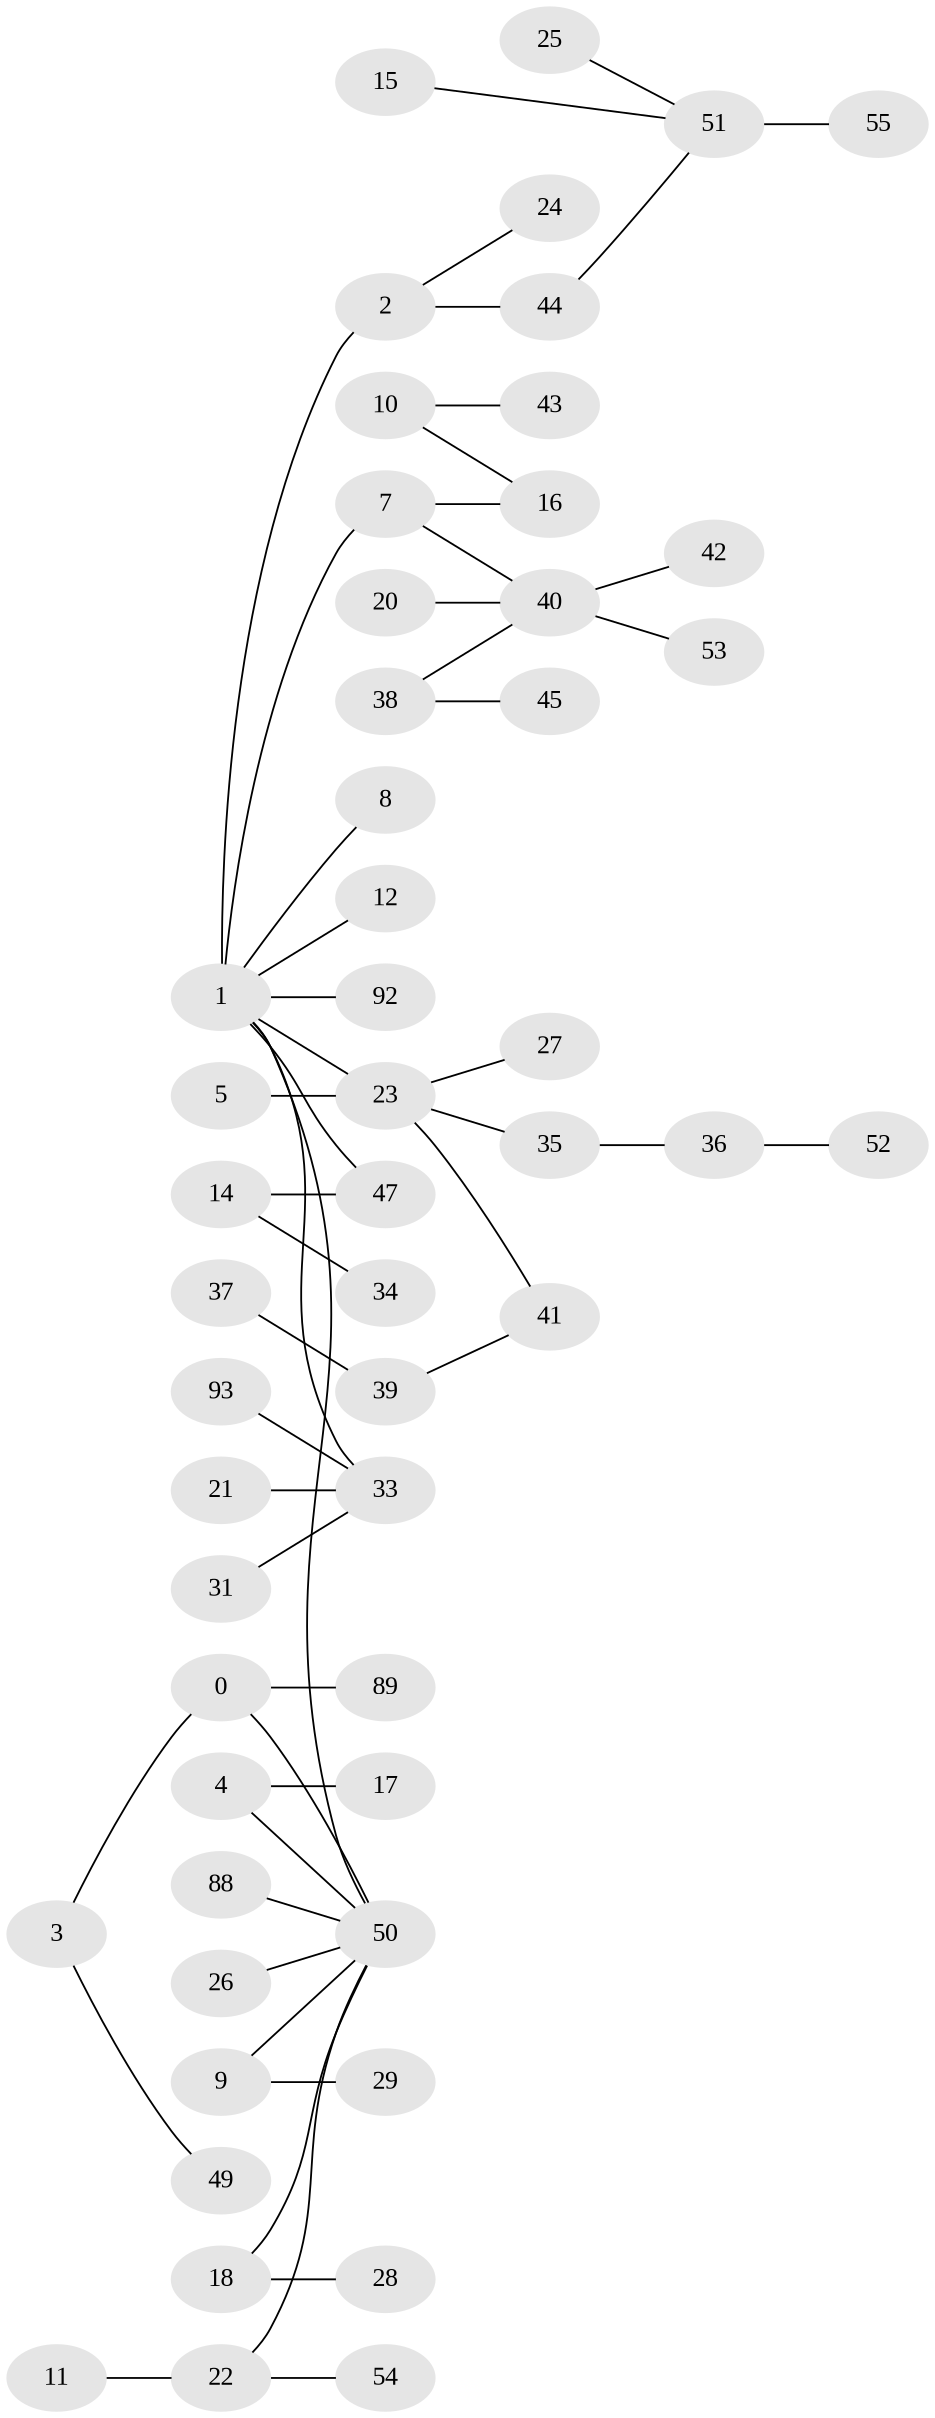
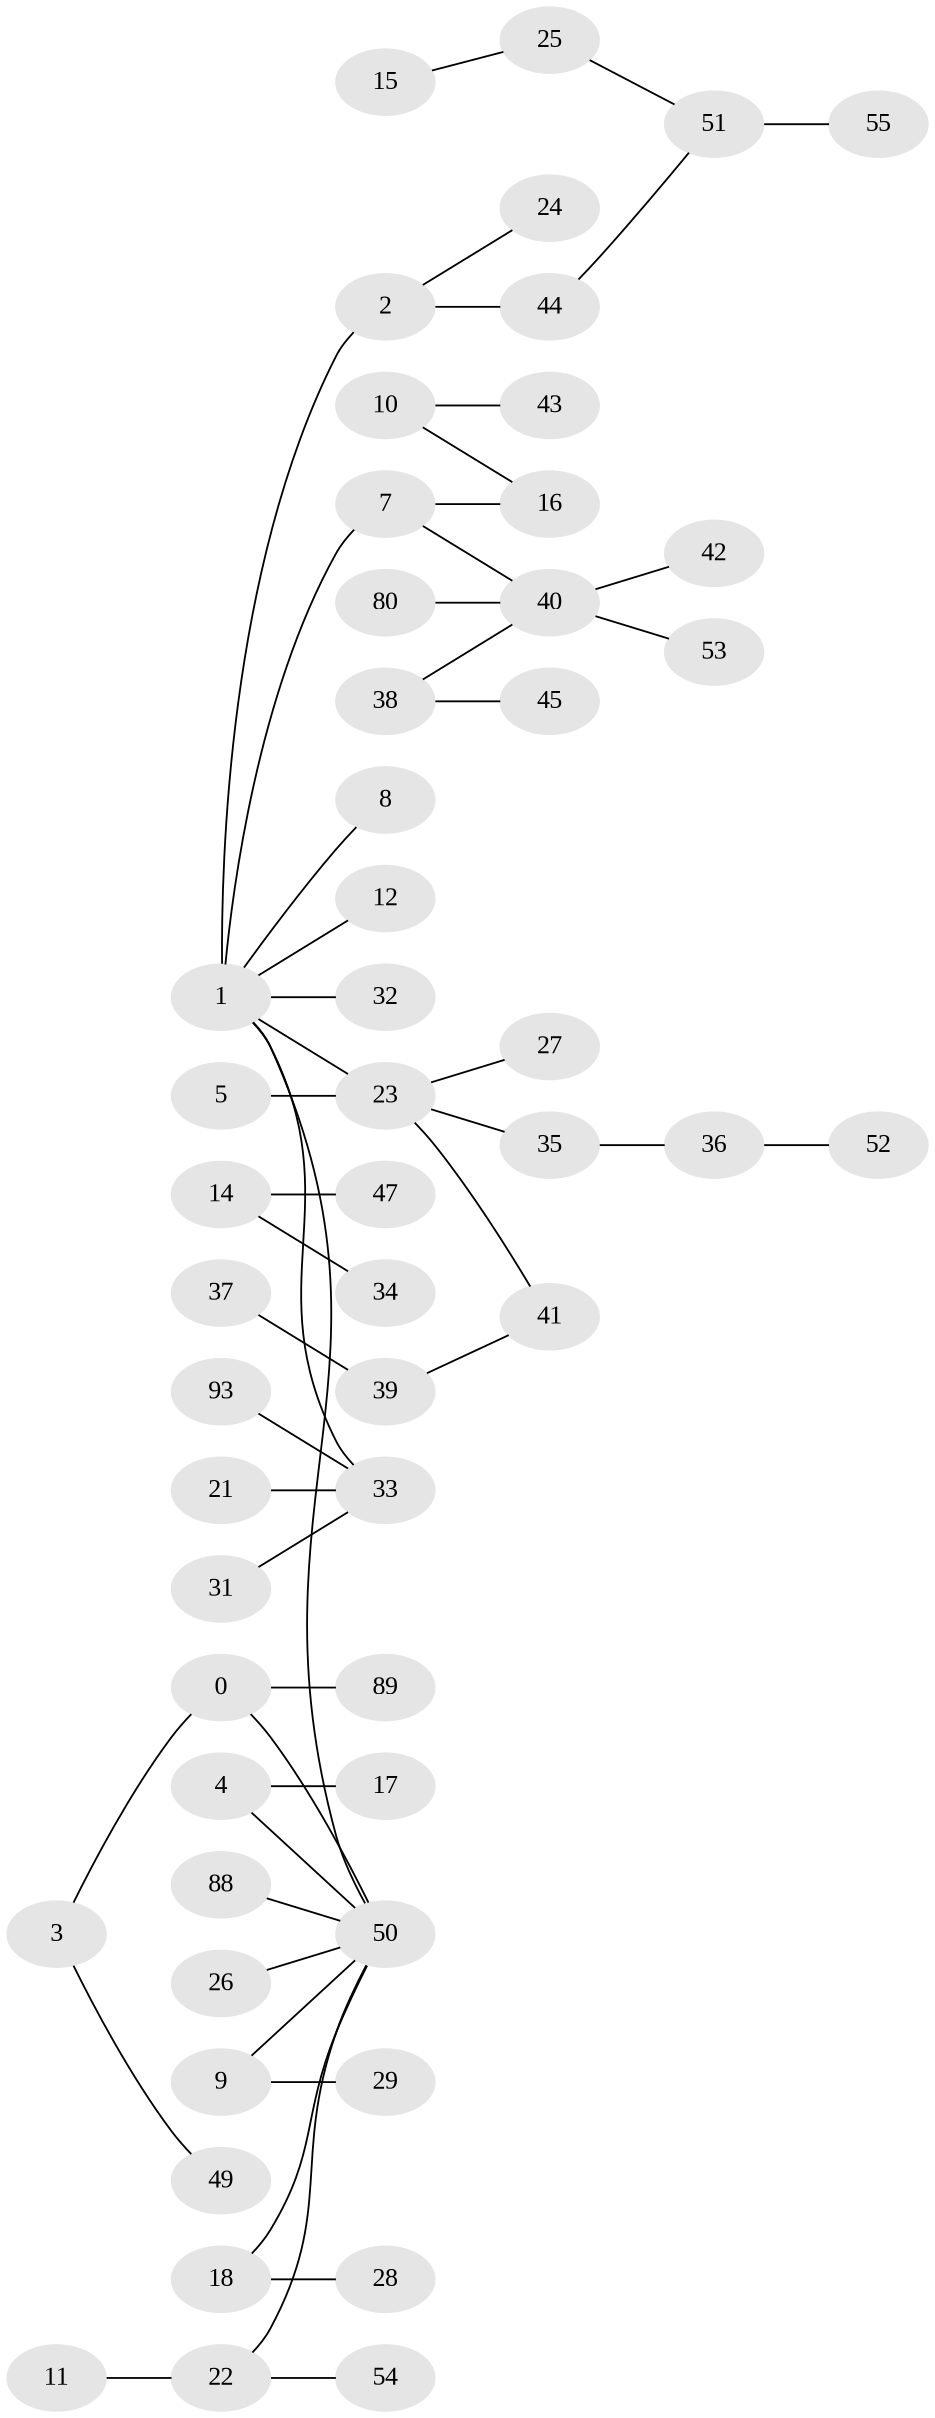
edge "15" -- "51": now "15" -- "25"
node "20": label "20" -> "80"
node "92": label "92" -> "32"
edge "1" -- "47": removed
